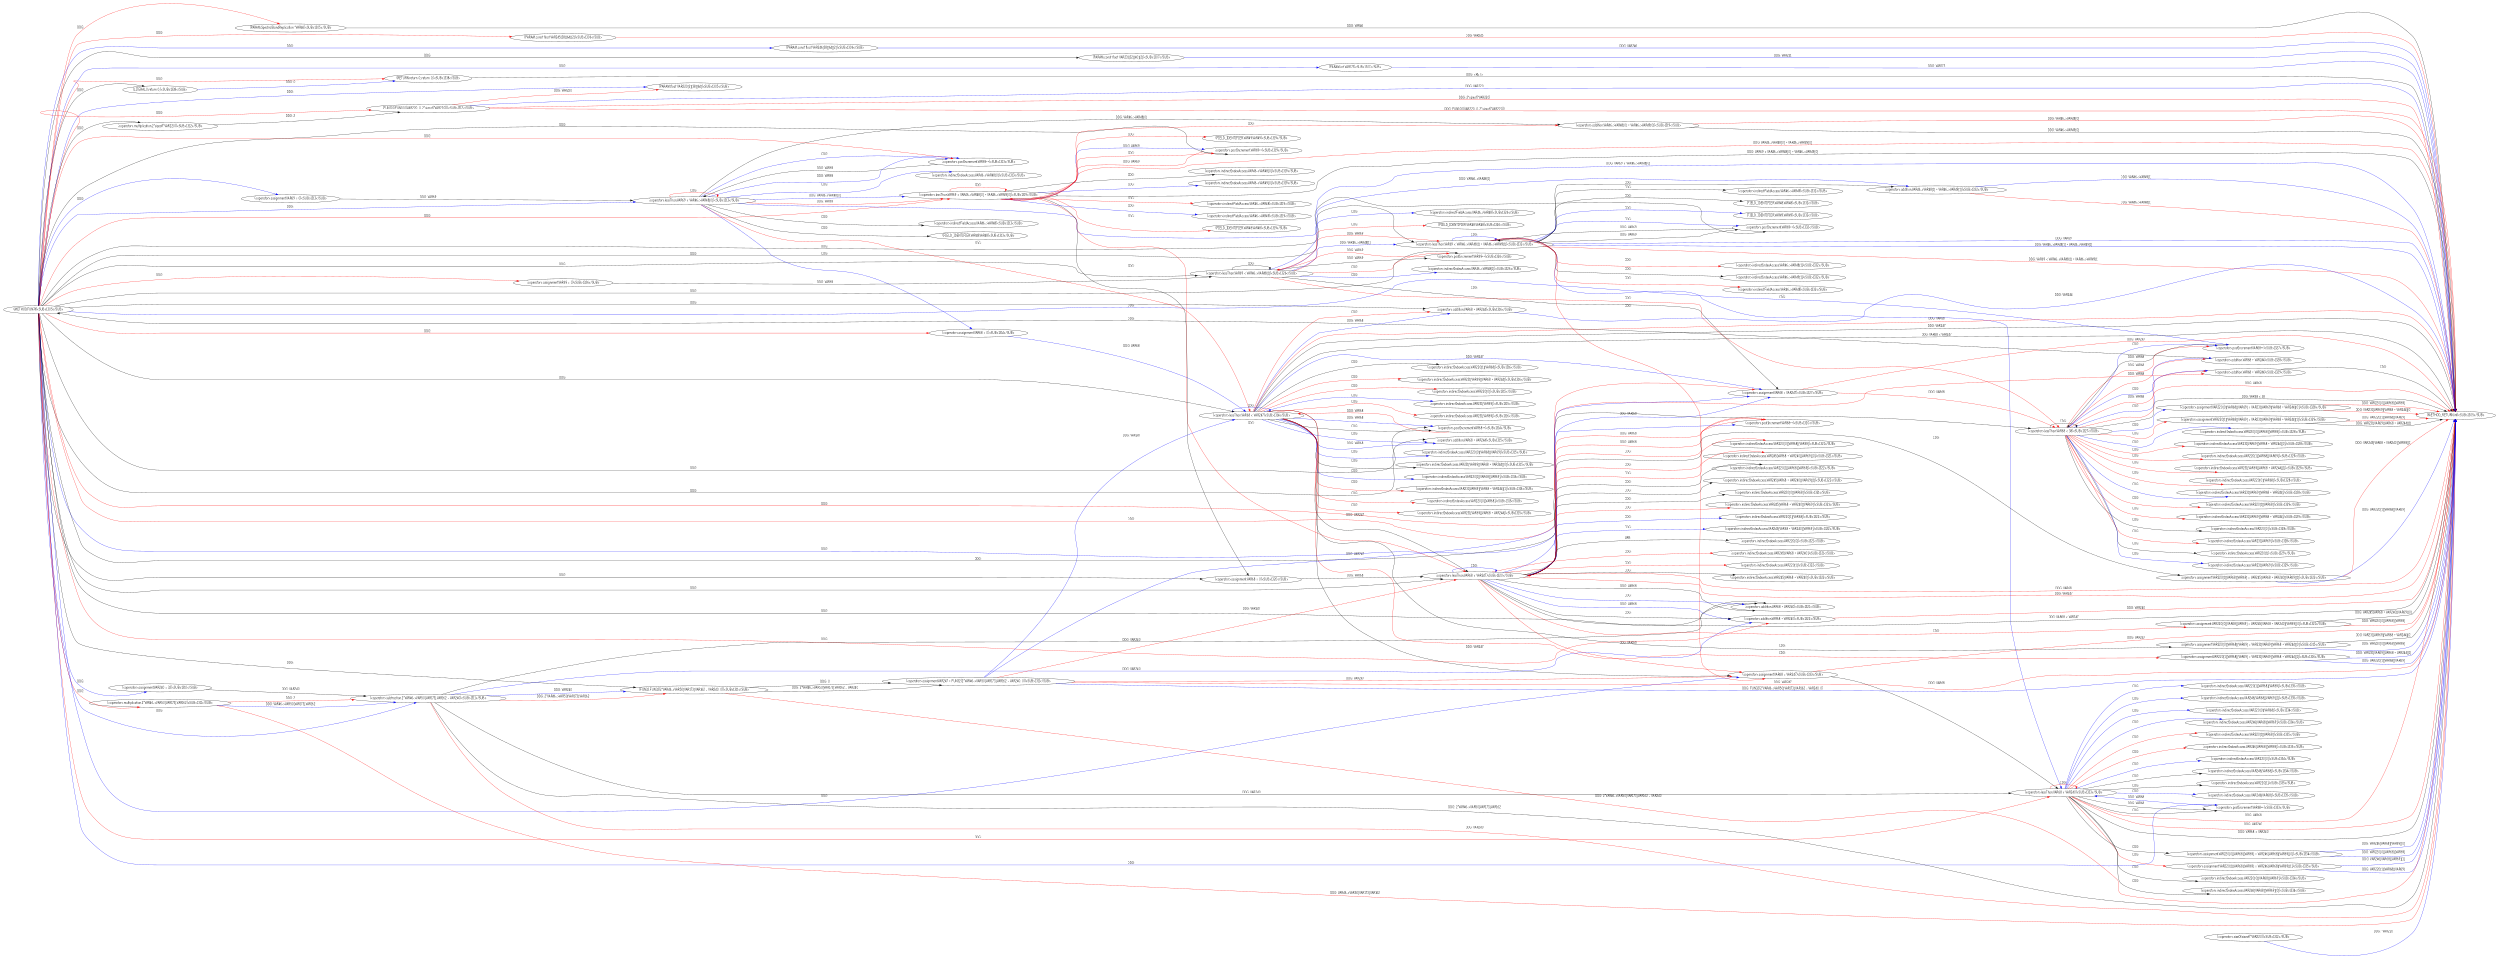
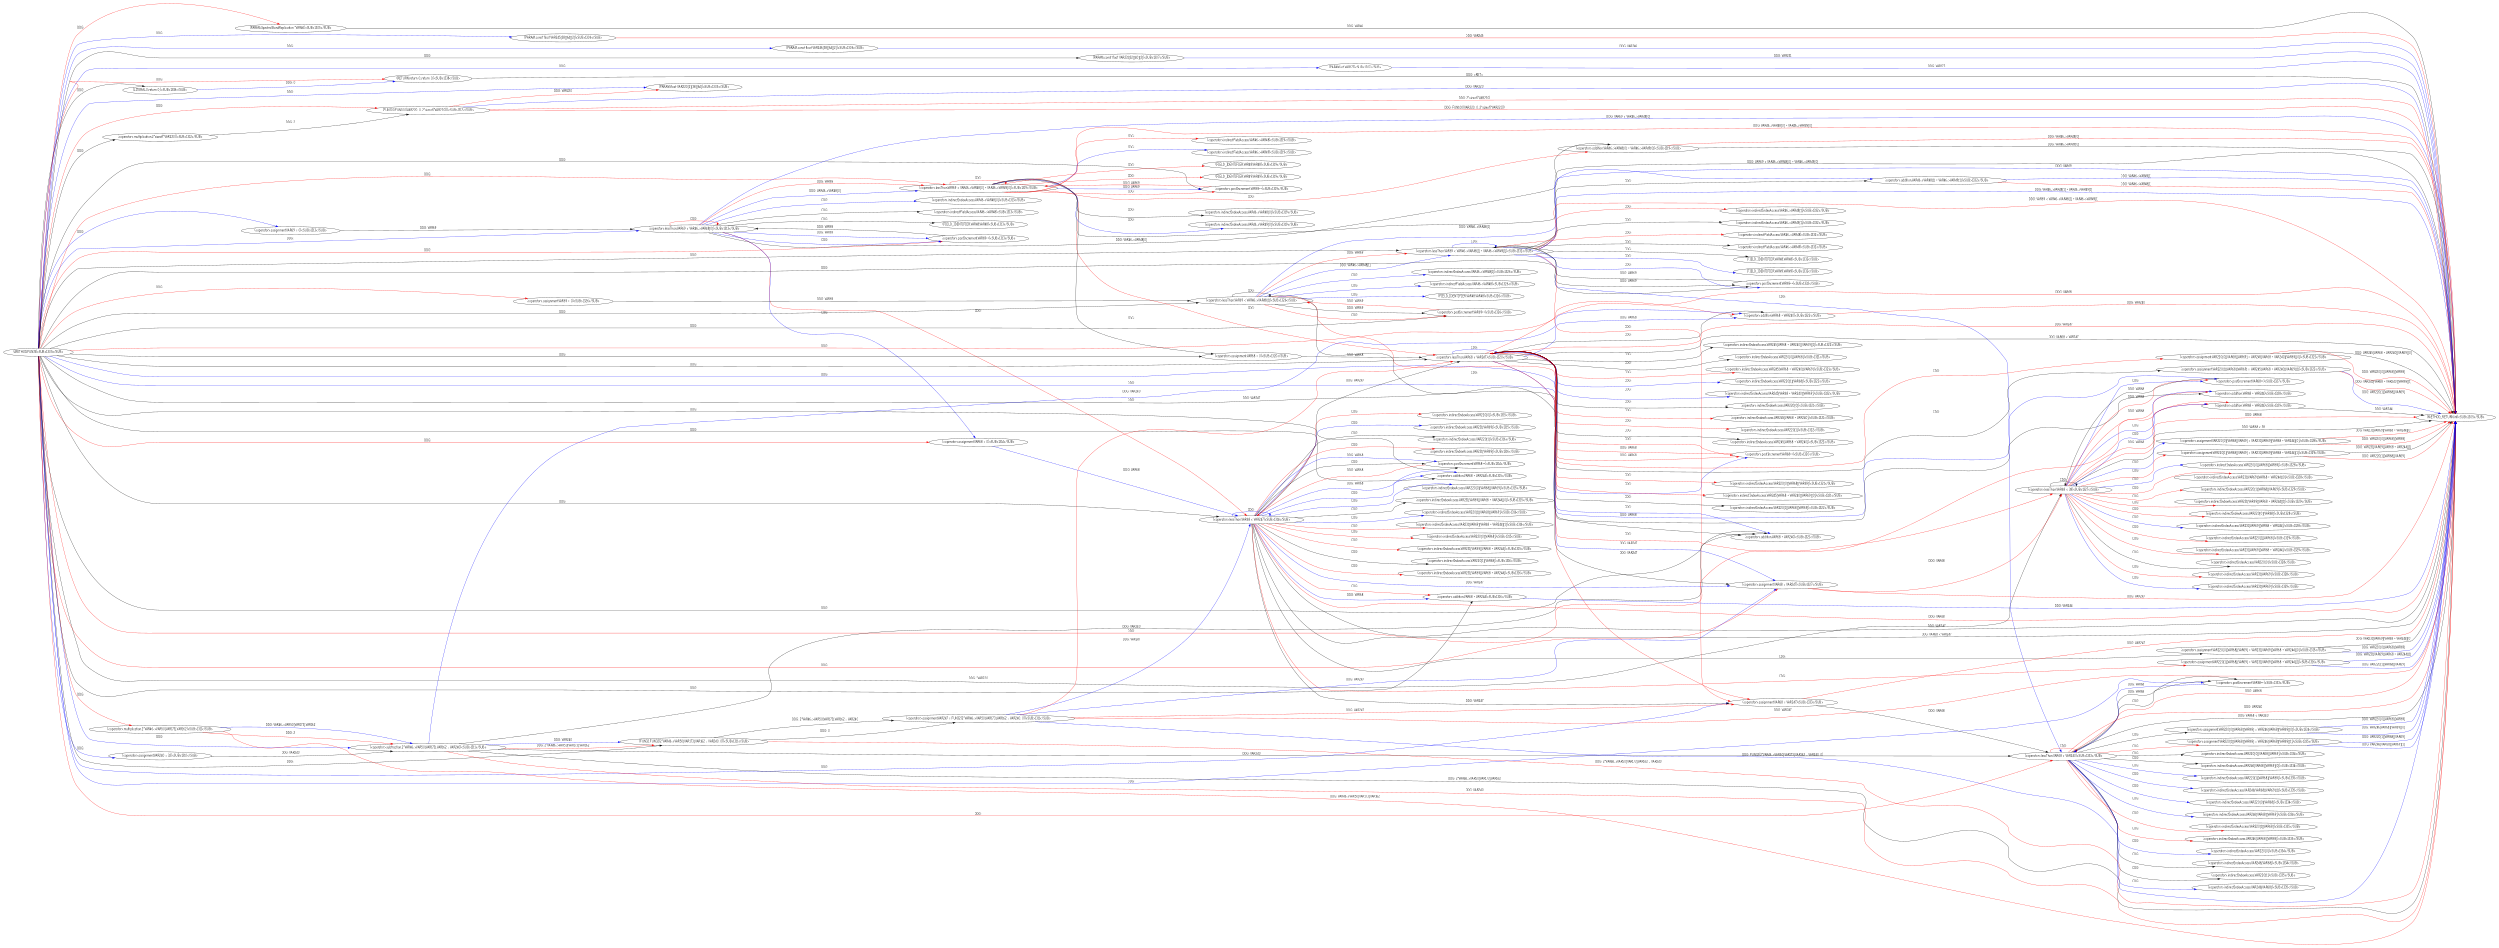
edge "(METHOD,FUN74)<SUB>1305</SUB>" -> "(PARAM,const float VAR245[38][64][2])<SUB>1306</SUB>": color red -> blue
edge "(<operator>.lessThan,VAR69 < VAR46->VAR48[1])<SUB>1326</SUB>" -> "(FIELD_IDENTIFIER,VAR48,VAR48)<SUB>1326</SUB>": color red -> blue
edge "(<operator>.addition,VAR68 + VAR244)<SUB>1328</SUB>" -> "(METHOD,FUN74)<SUB>1305</SUB>": reversed
edge "(<operator>.addition,VAR68 + VAR244)<SUB>1329</SUB>" -> "(METHOD_RETURN,int)<SUB>1305</SUB>": label "CDG: " -> "DDG: VAR244"
node "(<operator>.indirectIndexAccess,VAR220[1])<SUB>1316</SUB>": added
edge "(<operator>.lessThan,VAR68 < VAR247)<SUB>1320</SUB>" -> "(<operator>.indirectIndexAccess,VAR220[0])<SUB>1321</SUB>": label "VAR: " -> "CDG: "
node "(<operator>.indirectIndexAccess,VAR220[1])<SUB>1329</SUB>": removed
edge "(METHOD,FUN74)<SUB>1305</SUB>" -> "(<operator>.lessThan,VAR68 < 38)<SUB>1327</SUB>": label "DDG: " -> "DDG: *VAR220"
node "(<operator>.sizeOf,sizeof(*VAR220))<SUB>1312</SUB>": removed
